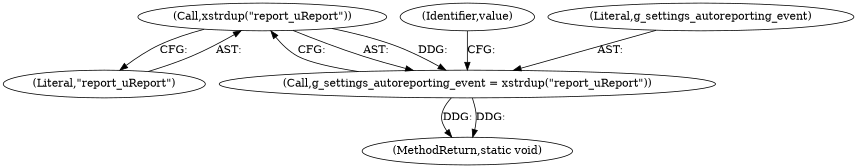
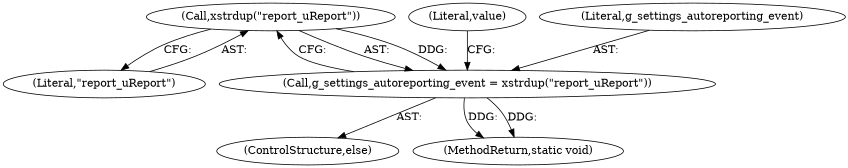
node "(Identifier,value)": label "(Identifier,value)" -> "(Literal,value)"
node "(ControlStructure,else)": added
